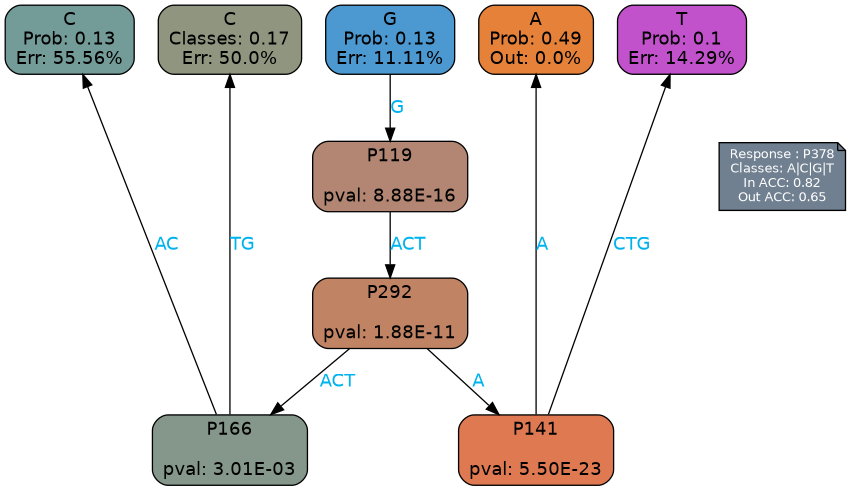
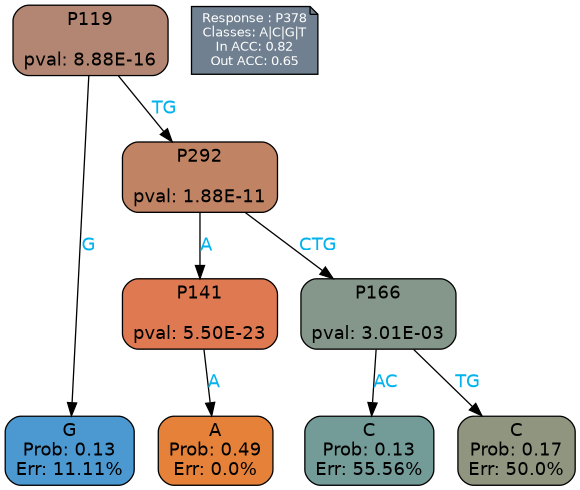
node "C Classes: 0.17 Err: 50.0%": label "C Classes: 0.17 Err: 50.0%" -> "C Prob: 0.17 Err: 50.0%"
node "A Prob: 0.49 Out: 0.0%": label "A Prob: 0.49 Out: 0.0%" -> "A Prob: 0.49 Err: 0.0%"
node "T Prob: 0.1 Err: 14.29%": removed
edge "G Prob: 0.13 Err: 11.11%" -> "P119 pval: 8.88E-16": reversed
edge "P119 pval: 8.88E-16" -> "P292 pval: 1.88E-11": label "ACT" -> "TG"
edge "P292 pval: 1.88E-11" -> "P166 pval: 3.01E-03": label "ACT" -> "CTG"
